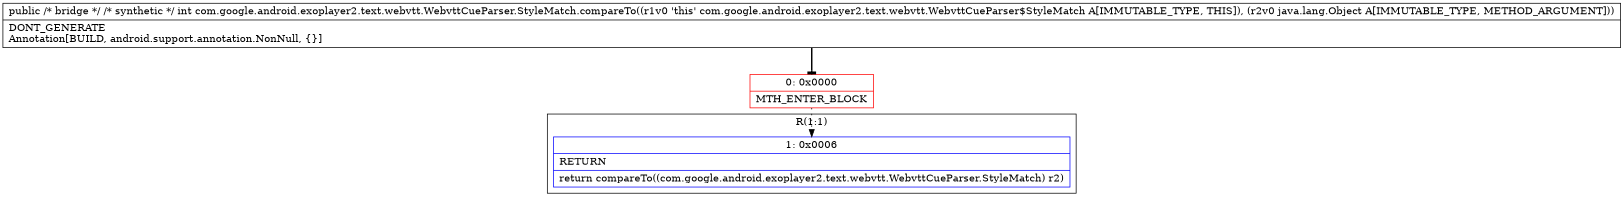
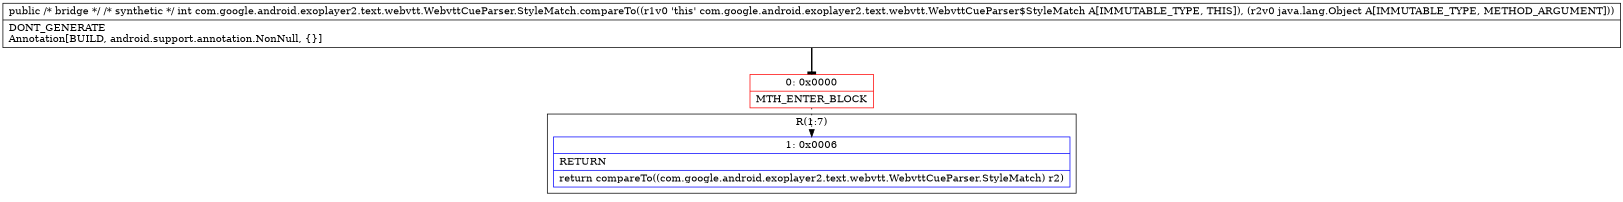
cluster "R(1:1)": label "R(1:1)" -> "R(1:7)"
